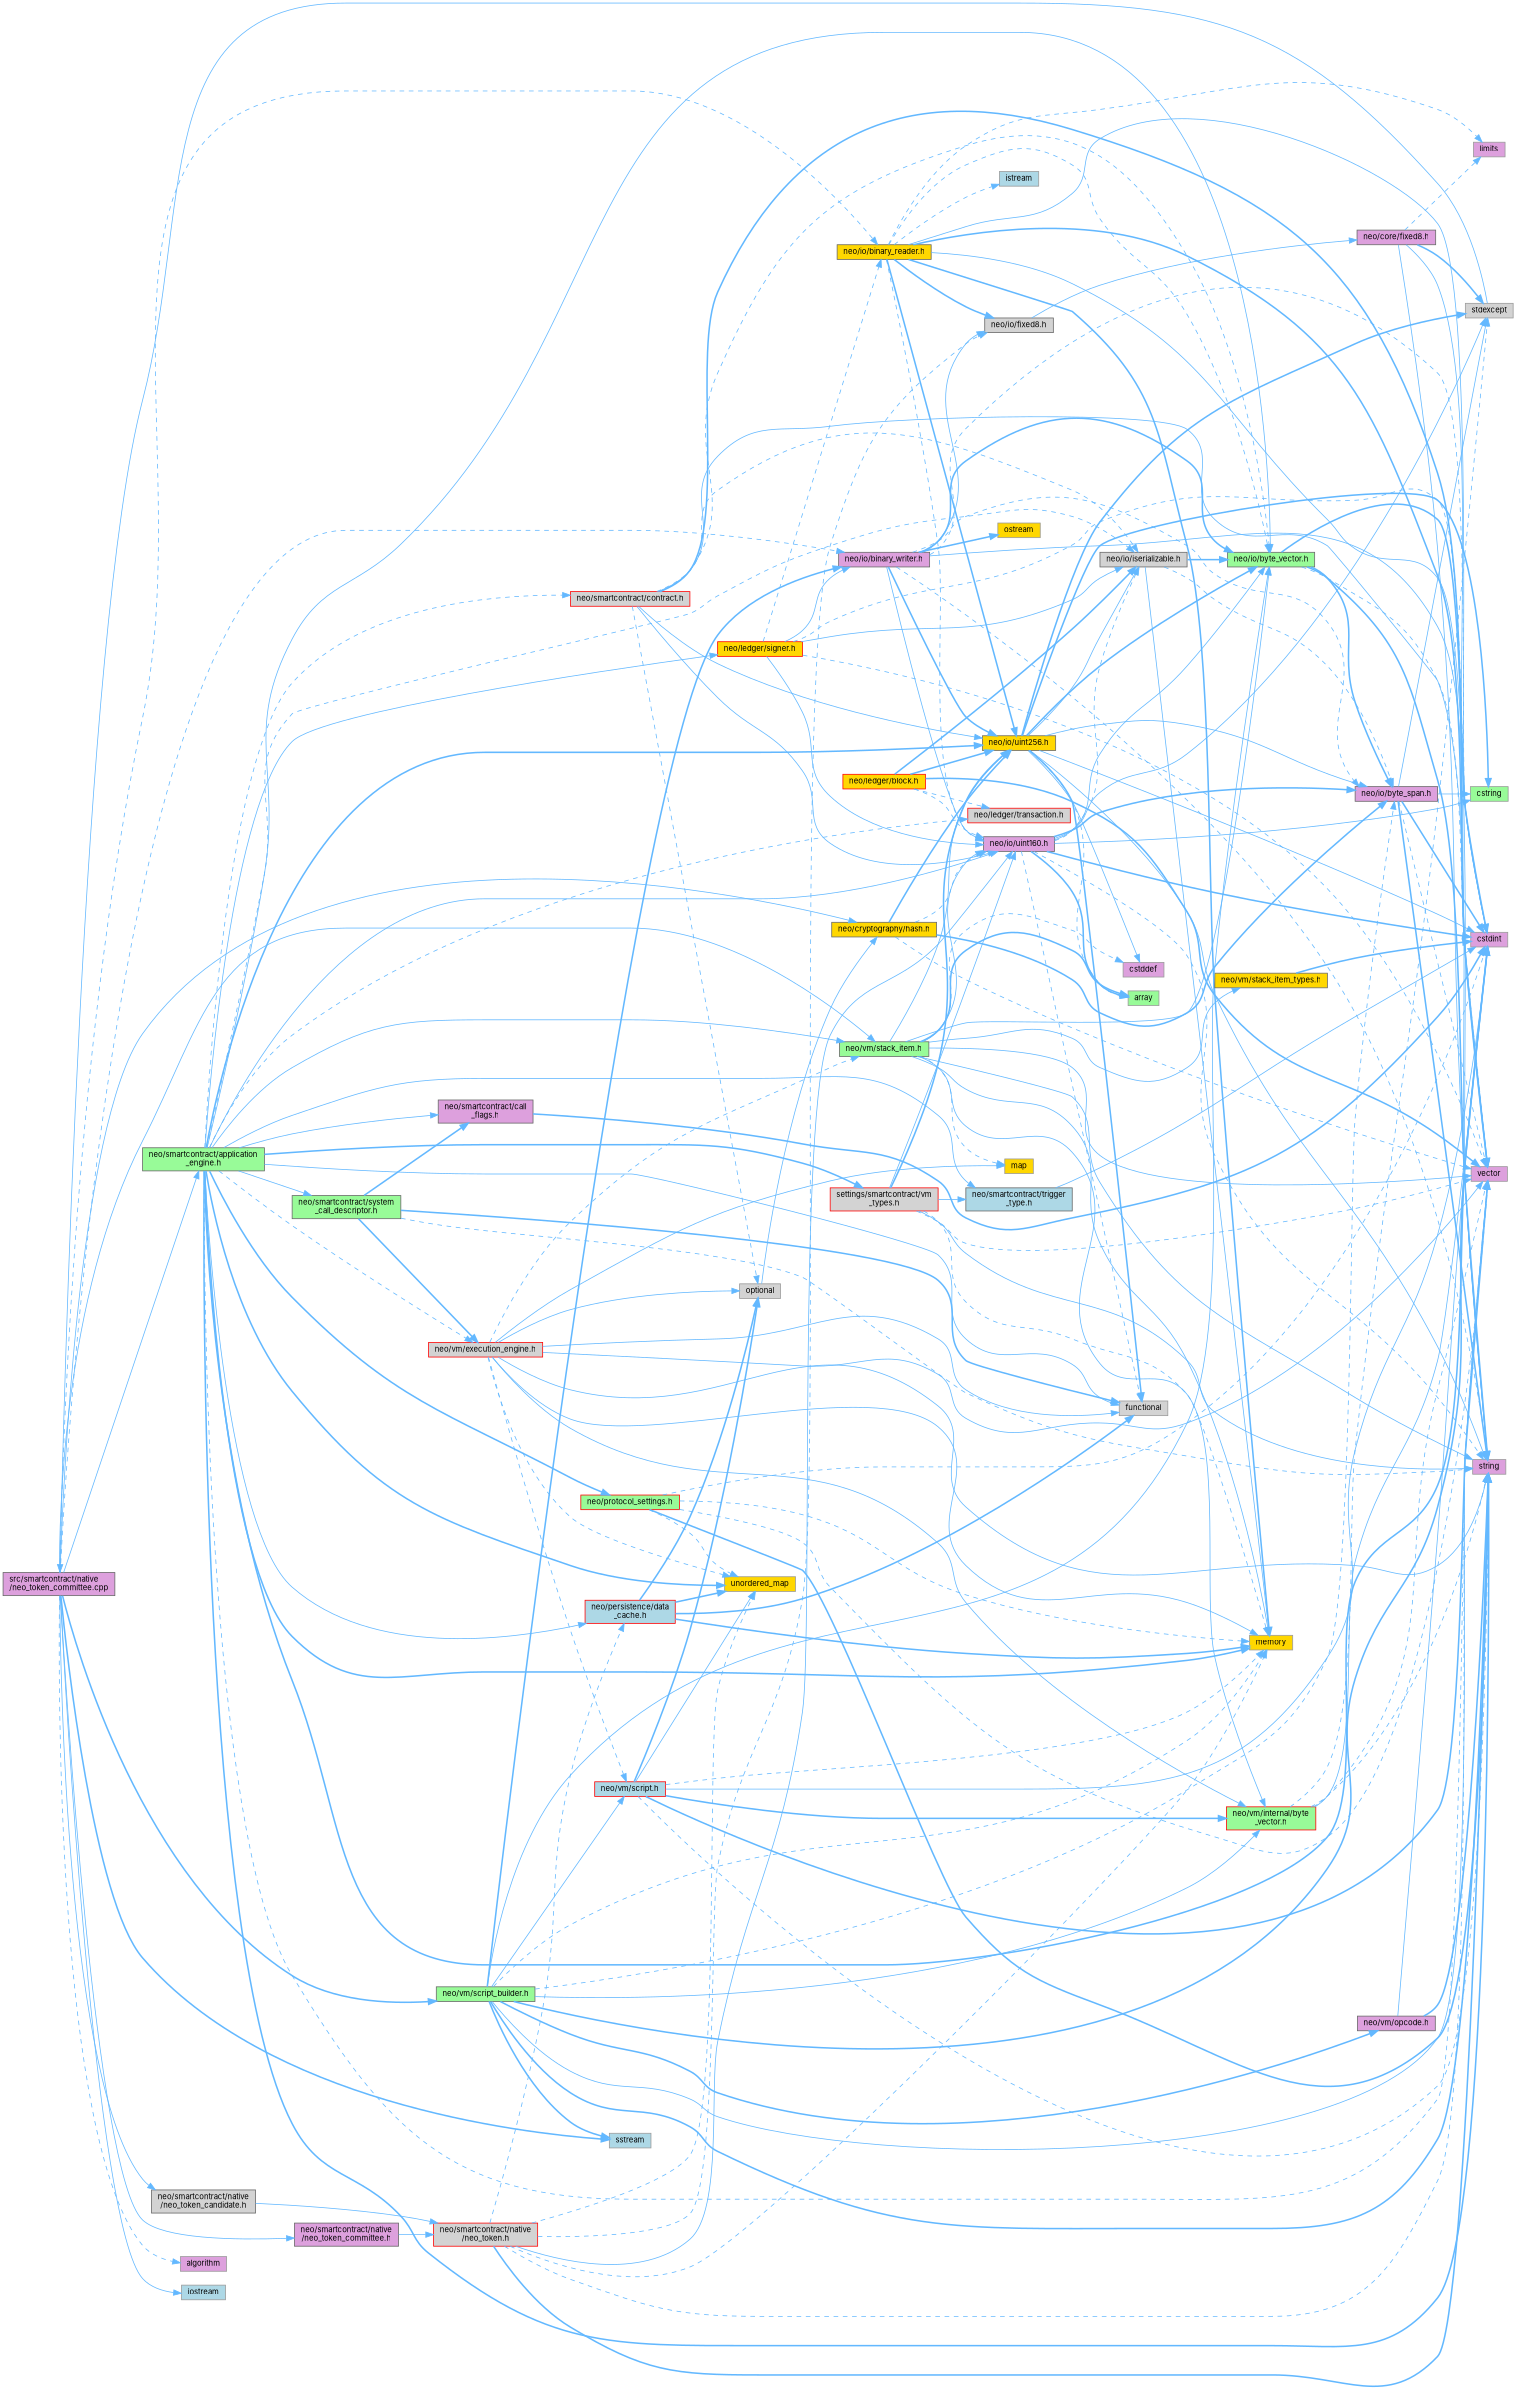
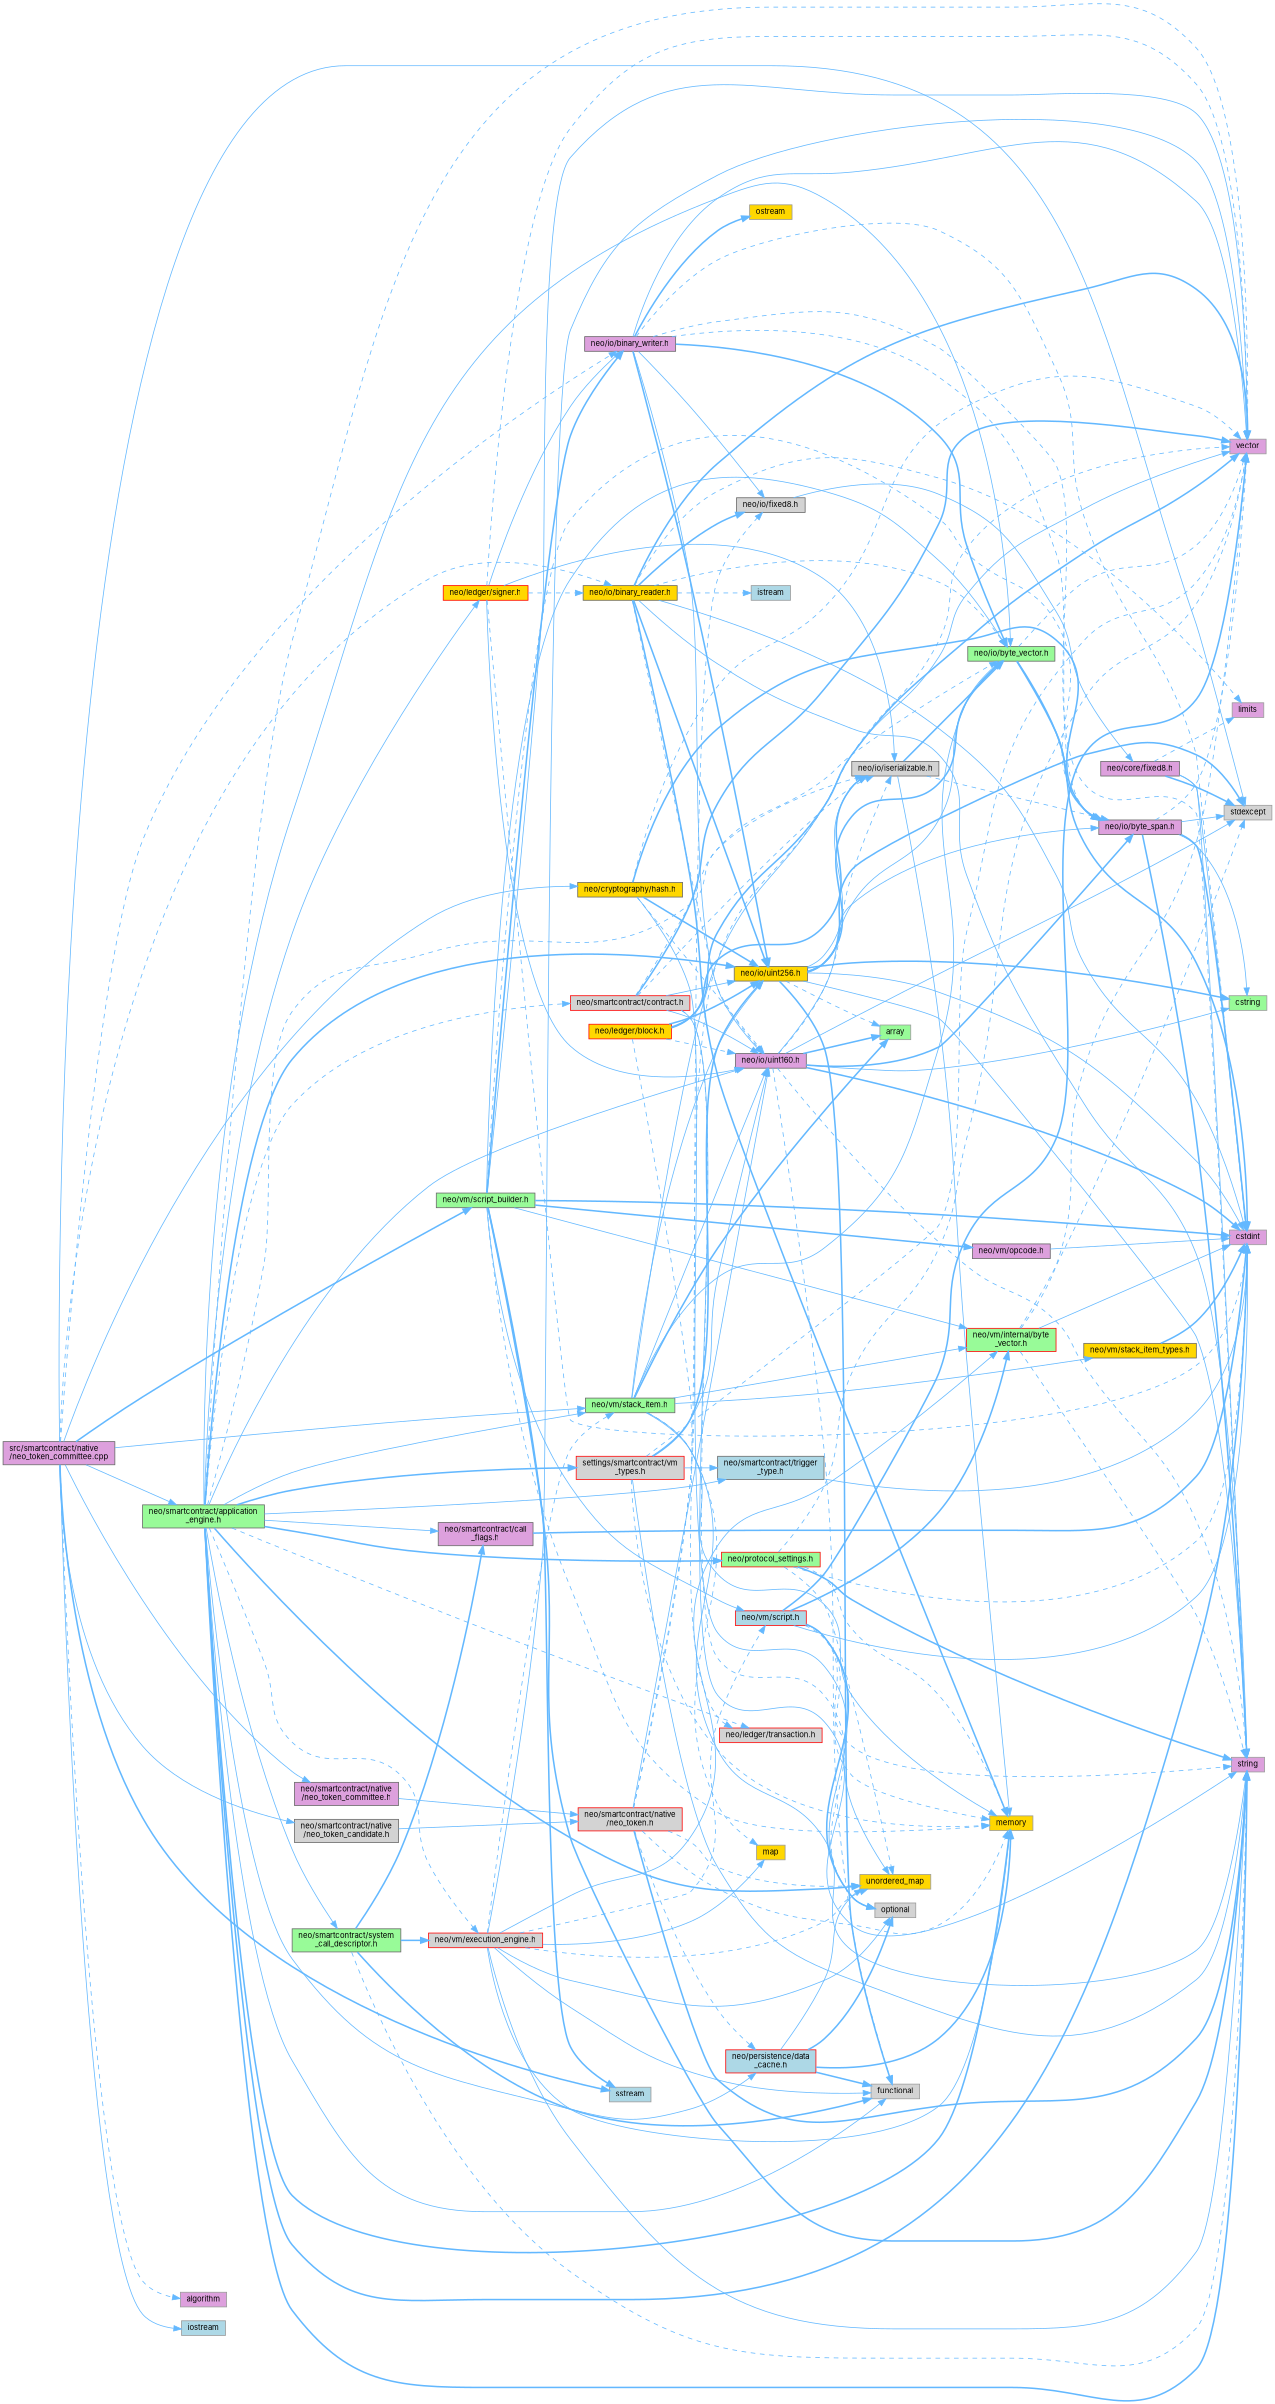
edge "stdexcept" -> "src/smartcontract/native /neo_token_committee.cpp": reversed
edge "neo/io/byte_vector.h" -> "string": removed
node "cstddef": removed
edge "optional" -> "neo/cryptography/hash.h": reversed
edge "neo/persistence/data _cache.h" -> "unordered_map": style bold -> solid
edge "neo/vm/opcode.h" -> "string": removed
